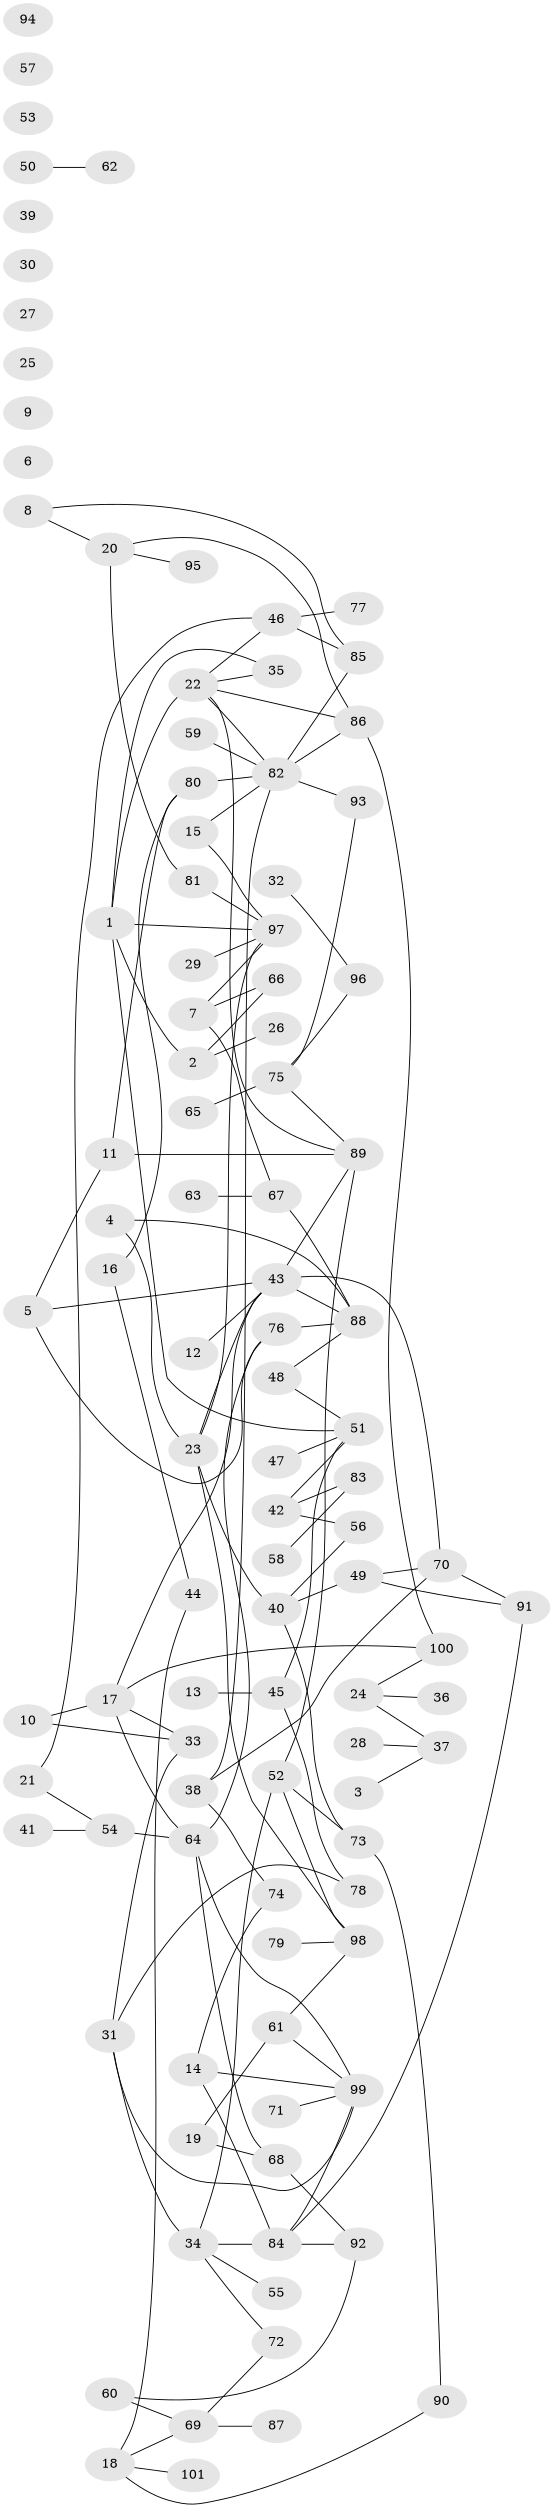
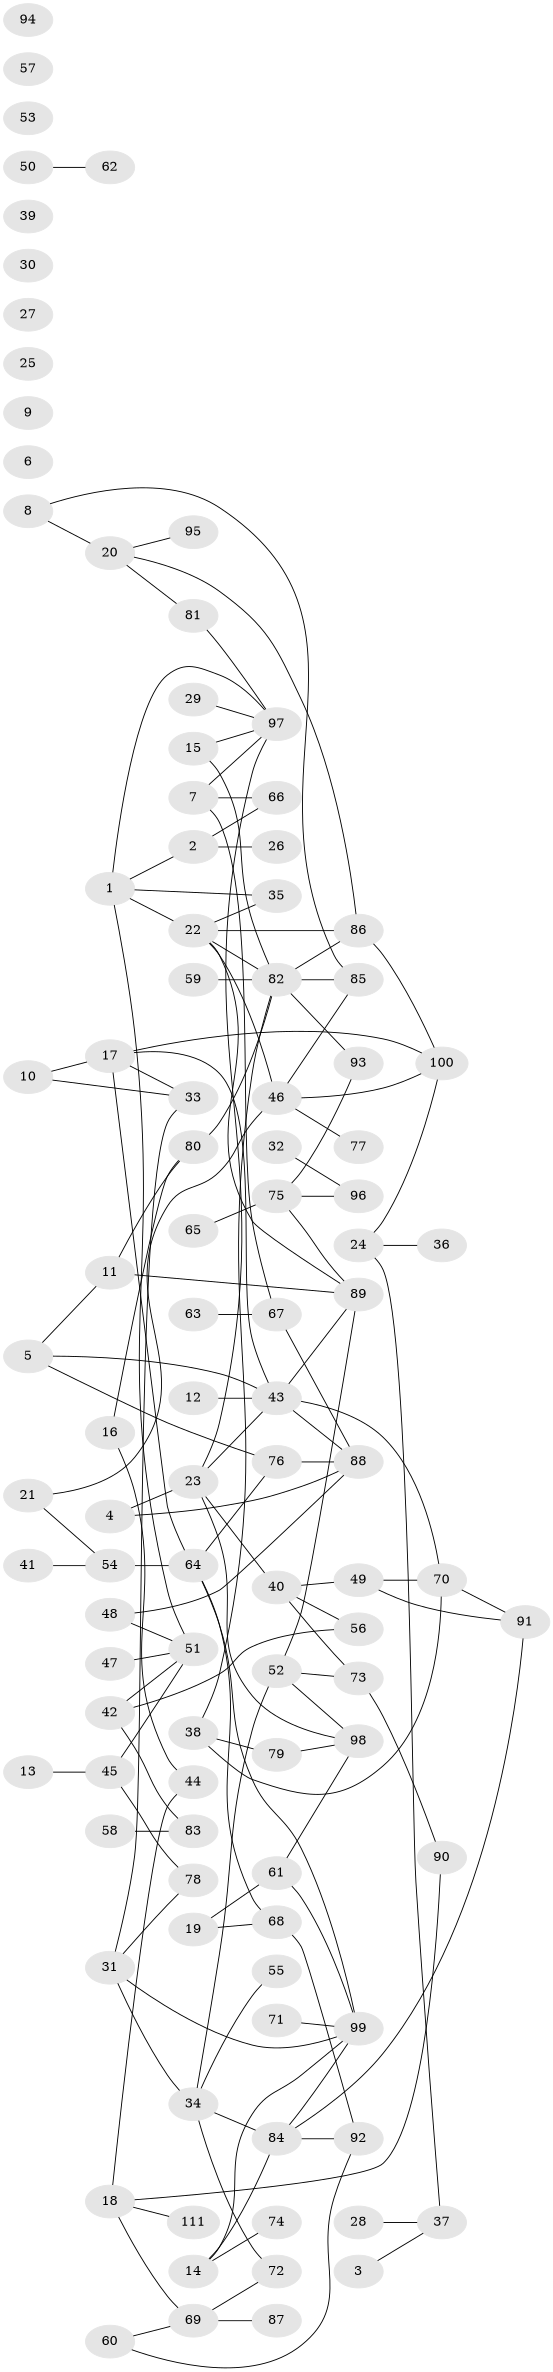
edge "100" -- "46": added
edge "38" -- "74": now "38" -- "79"
node "101": label "101" -> "111"
